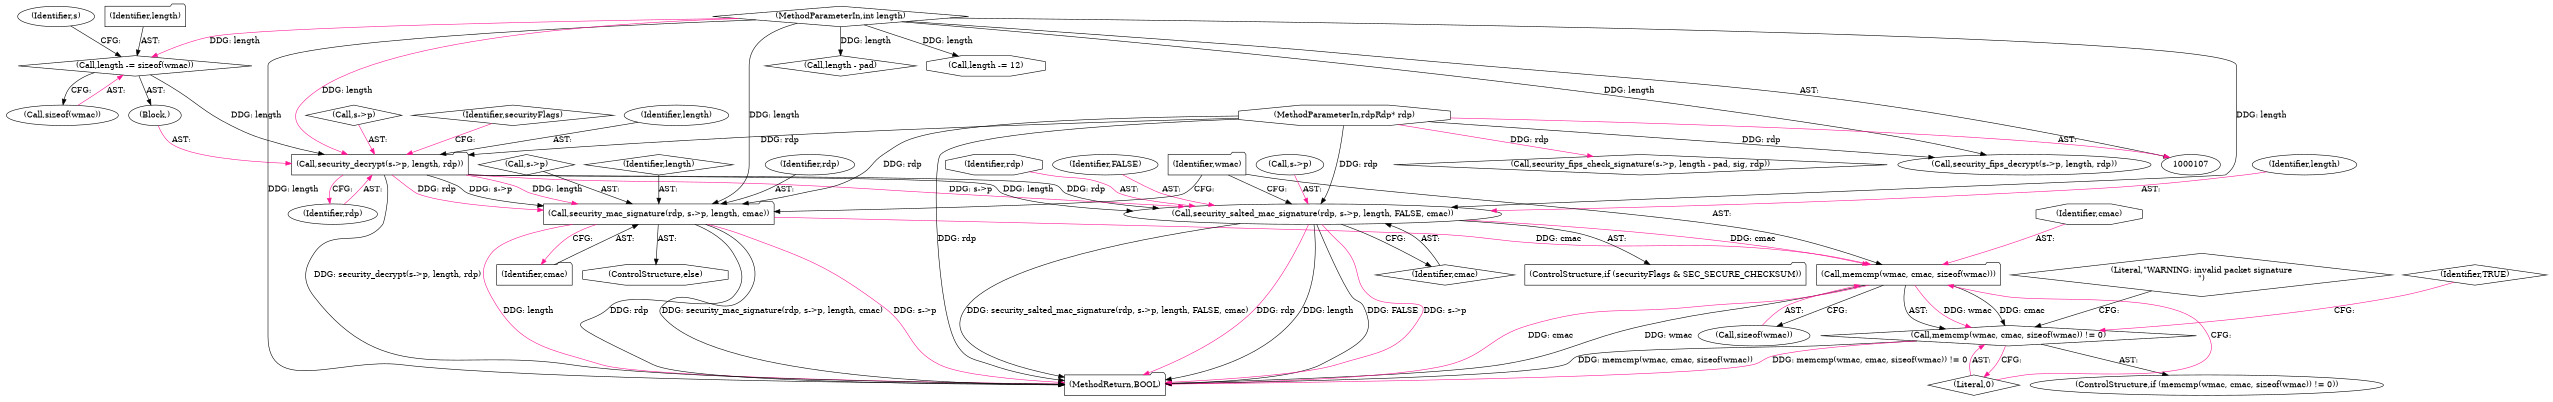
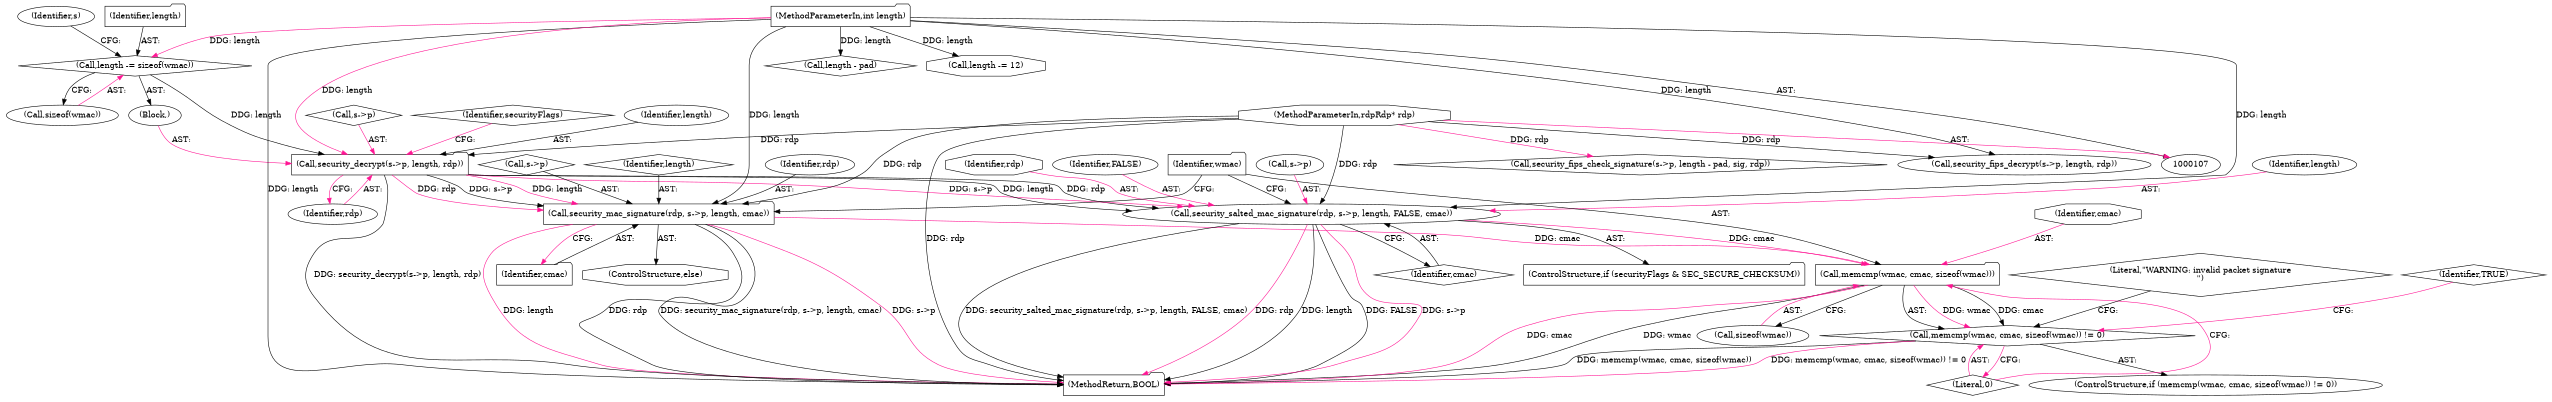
node "(MethodParameterIn,int length)": shape diamond -> folder
